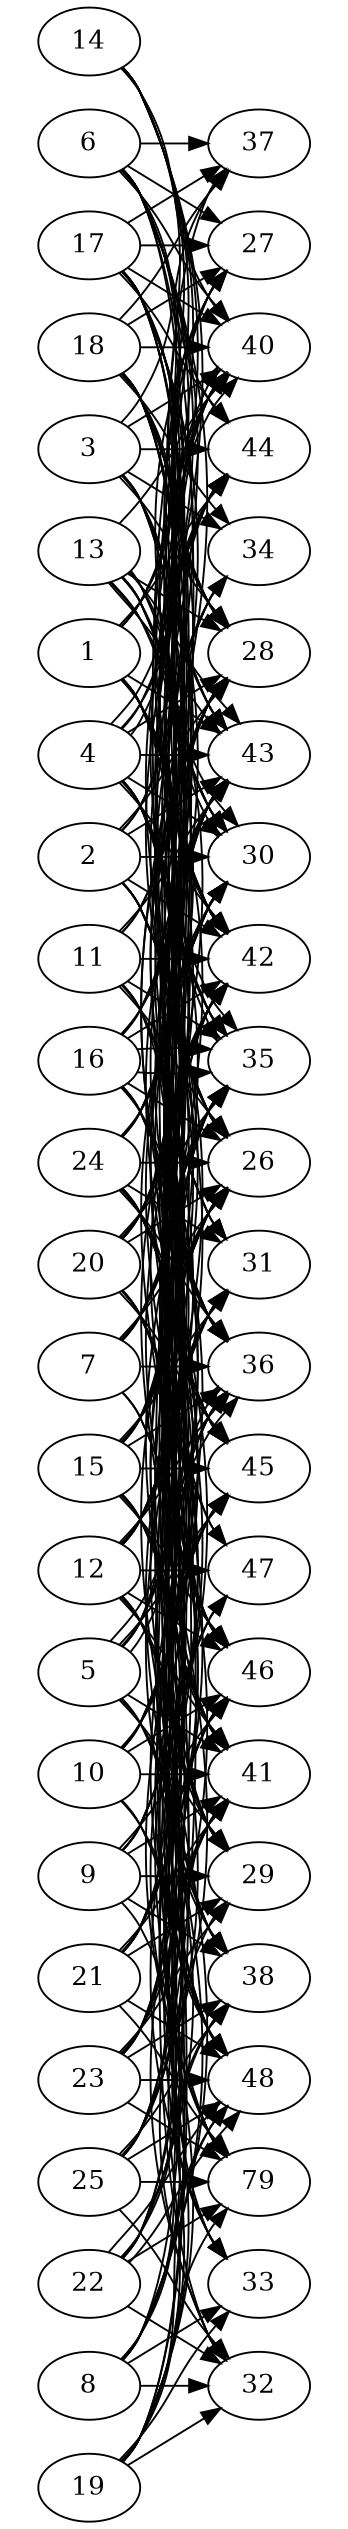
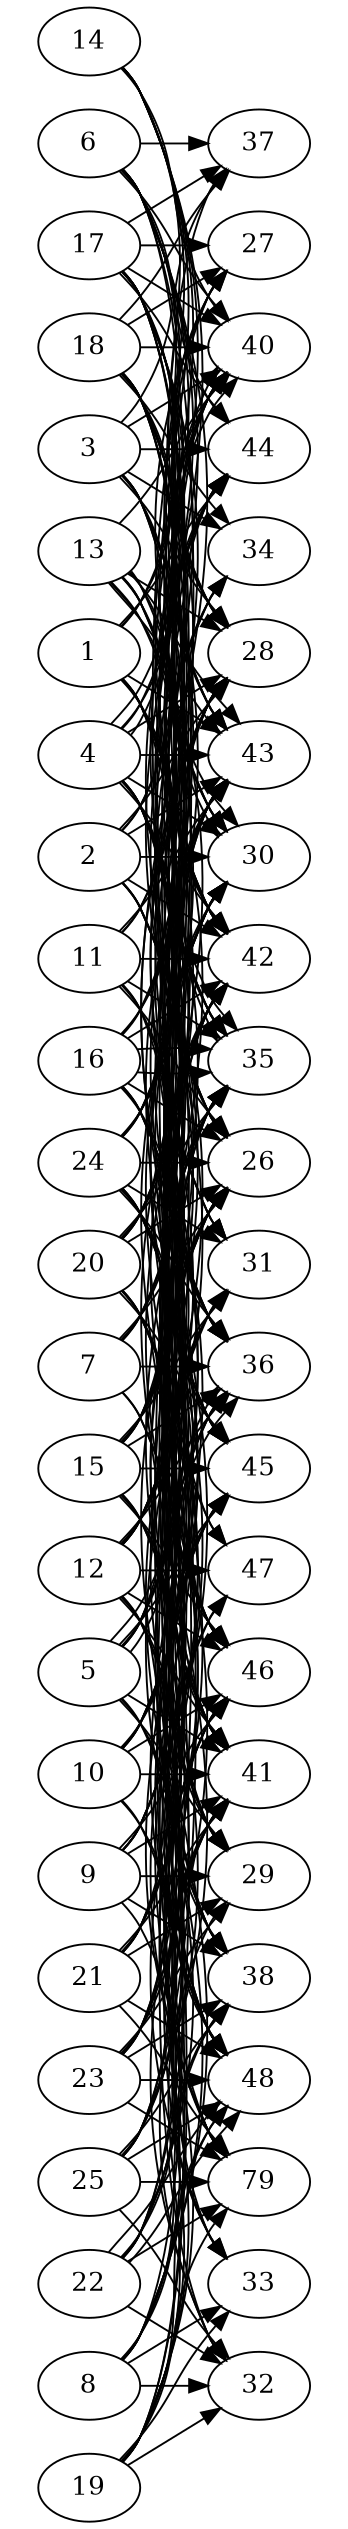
edge "6" -> "27": removed
